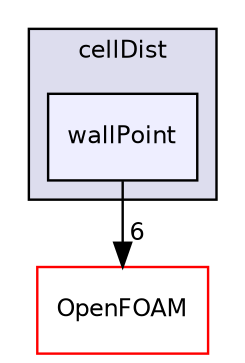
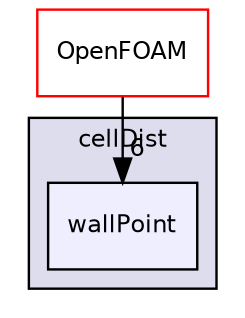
edge "wallPoint" -> "OpenFOAM": reversed
